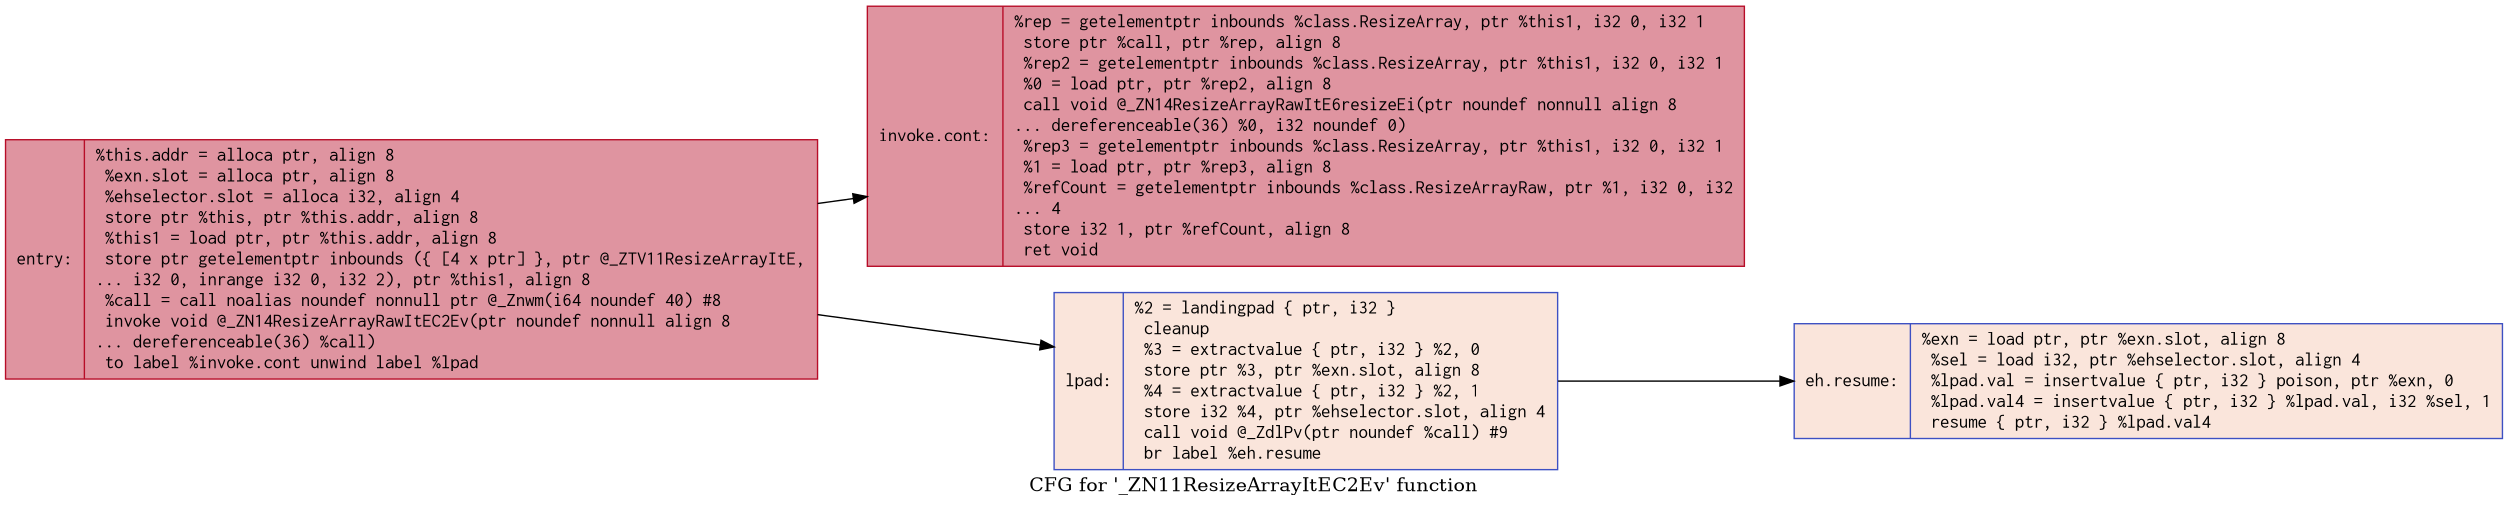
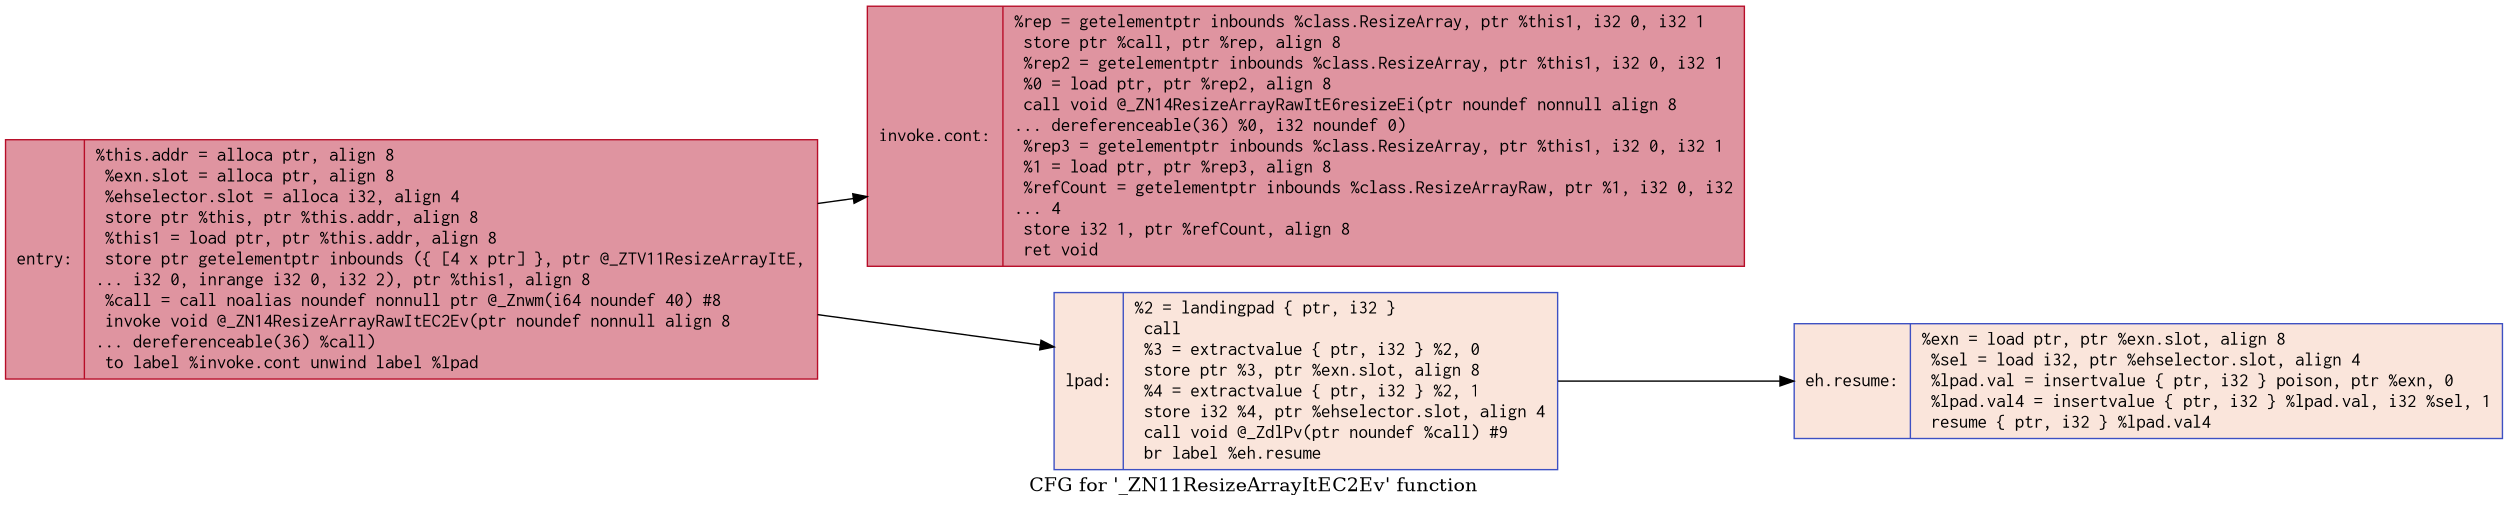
node "lpad:": text "cleanup" -> "call"
